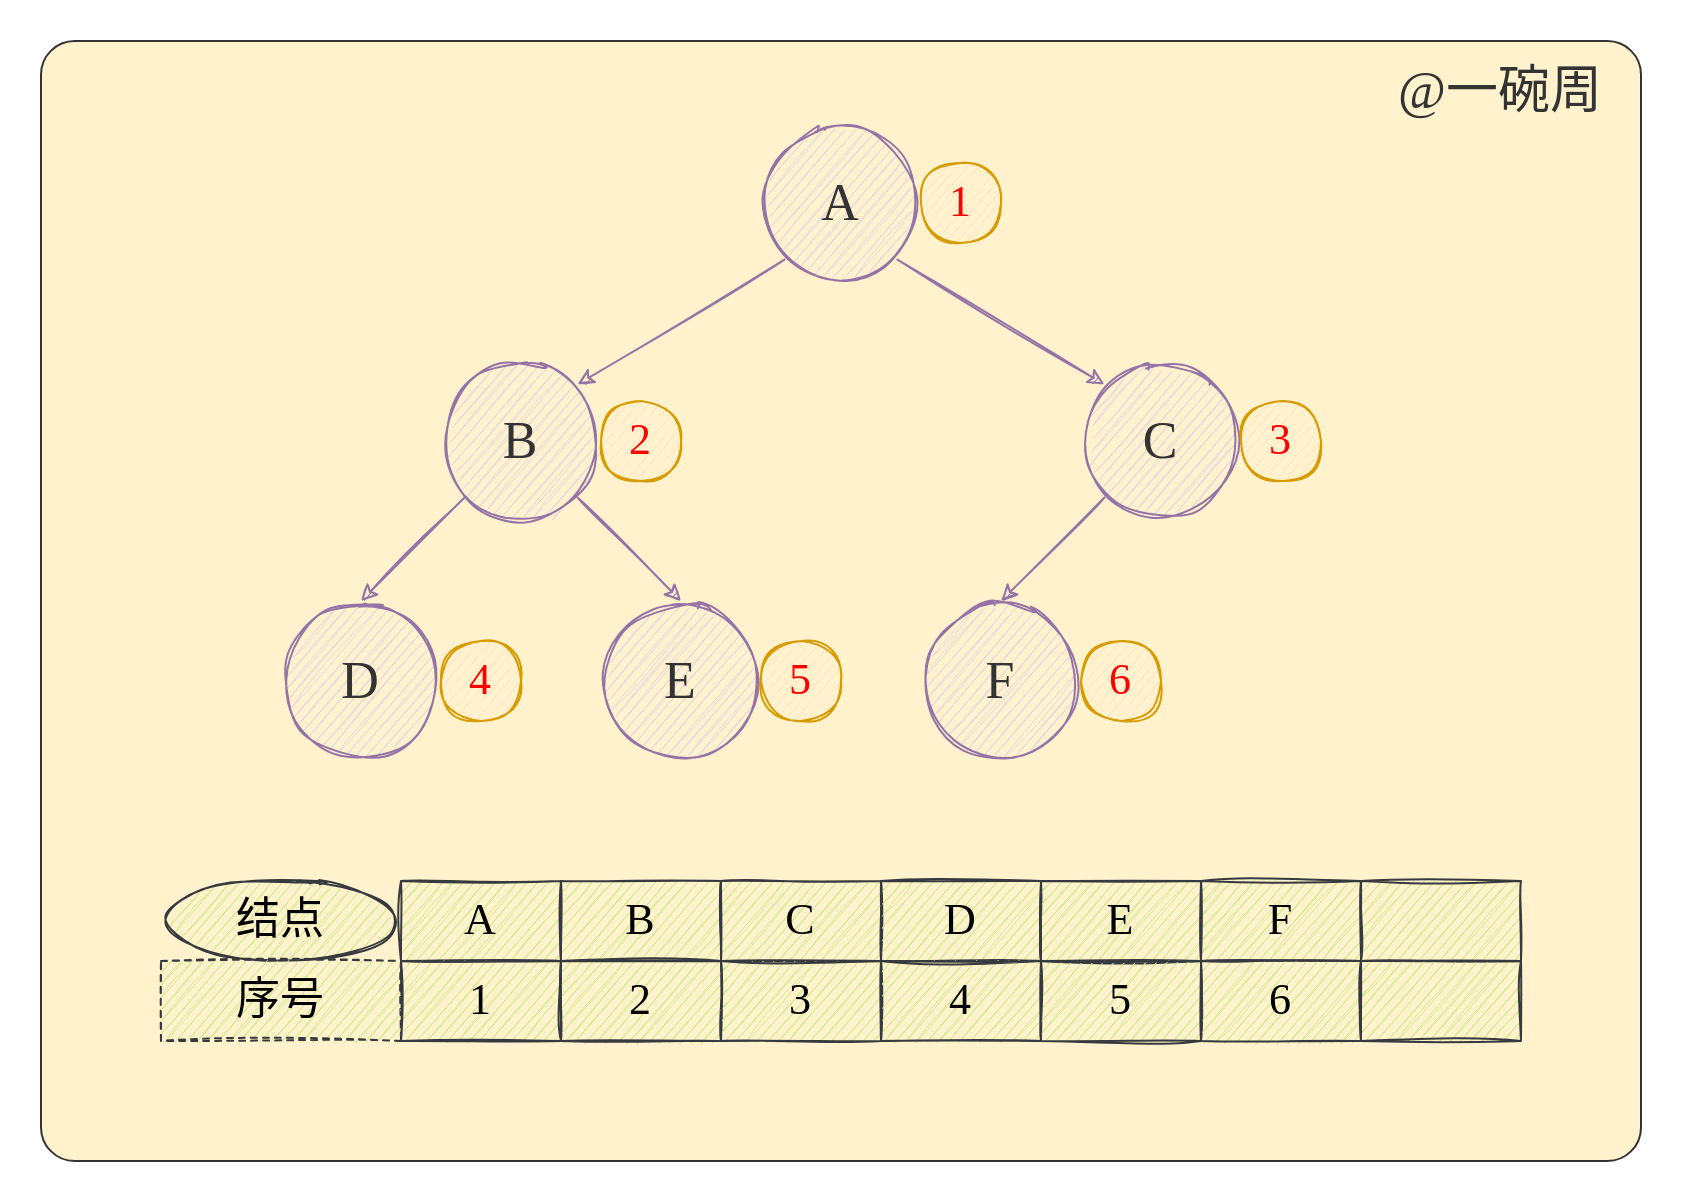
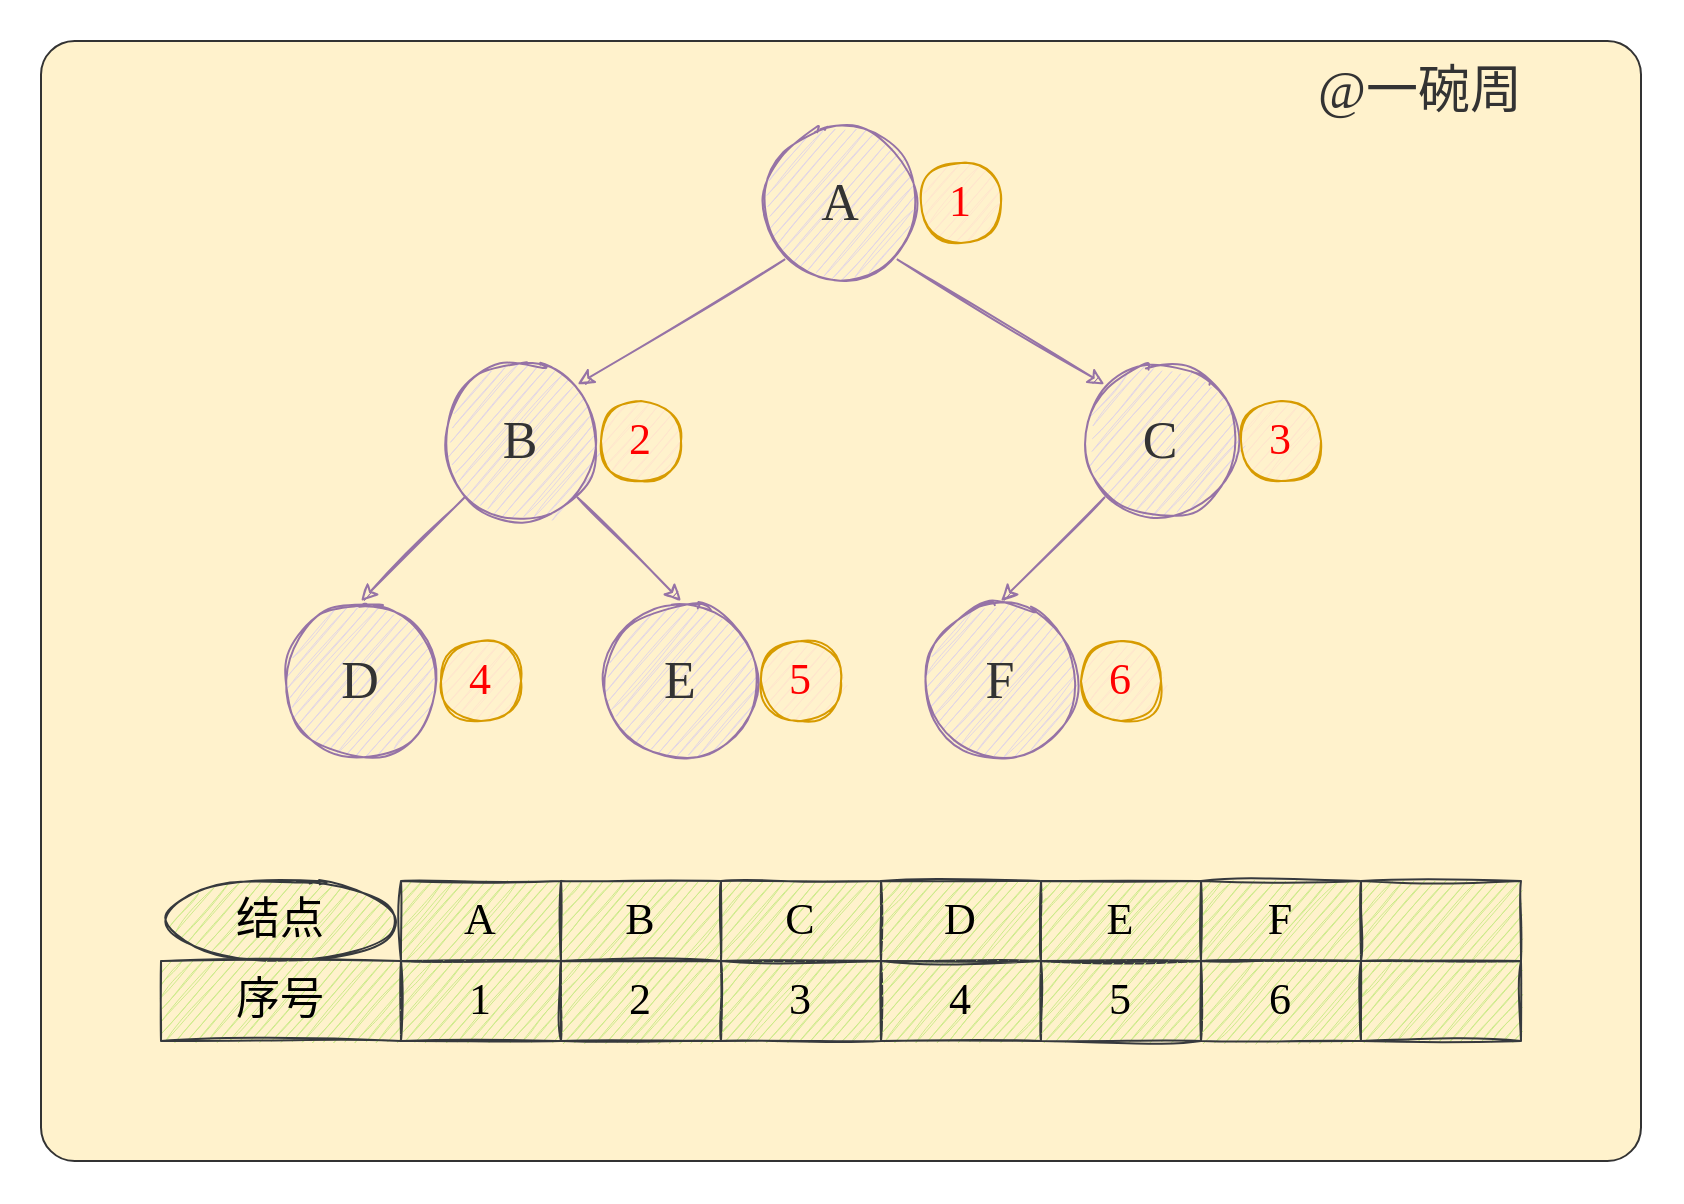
node "@一碗周": moved (1501, 91) -> (1421, 91)
node "序号": style dashed -> solid
